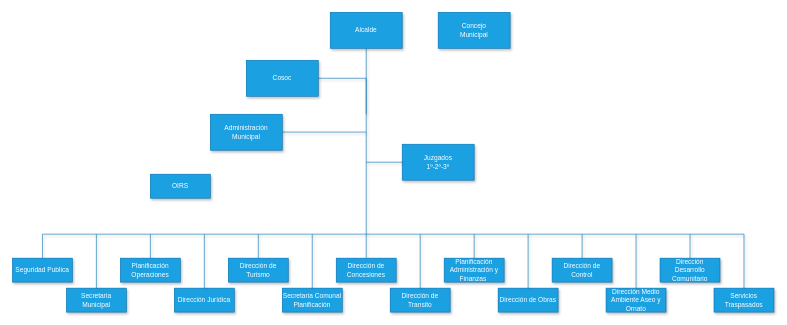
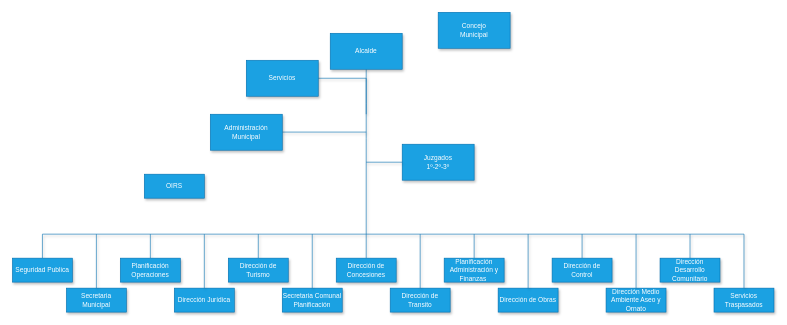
node "Alcalde": moved (366, 30) -> (366, 51)
node "Cosoc": label "Cosoc" -> "Servicios"
node "OIRS": moved (180, 186) -> (174, 186)
